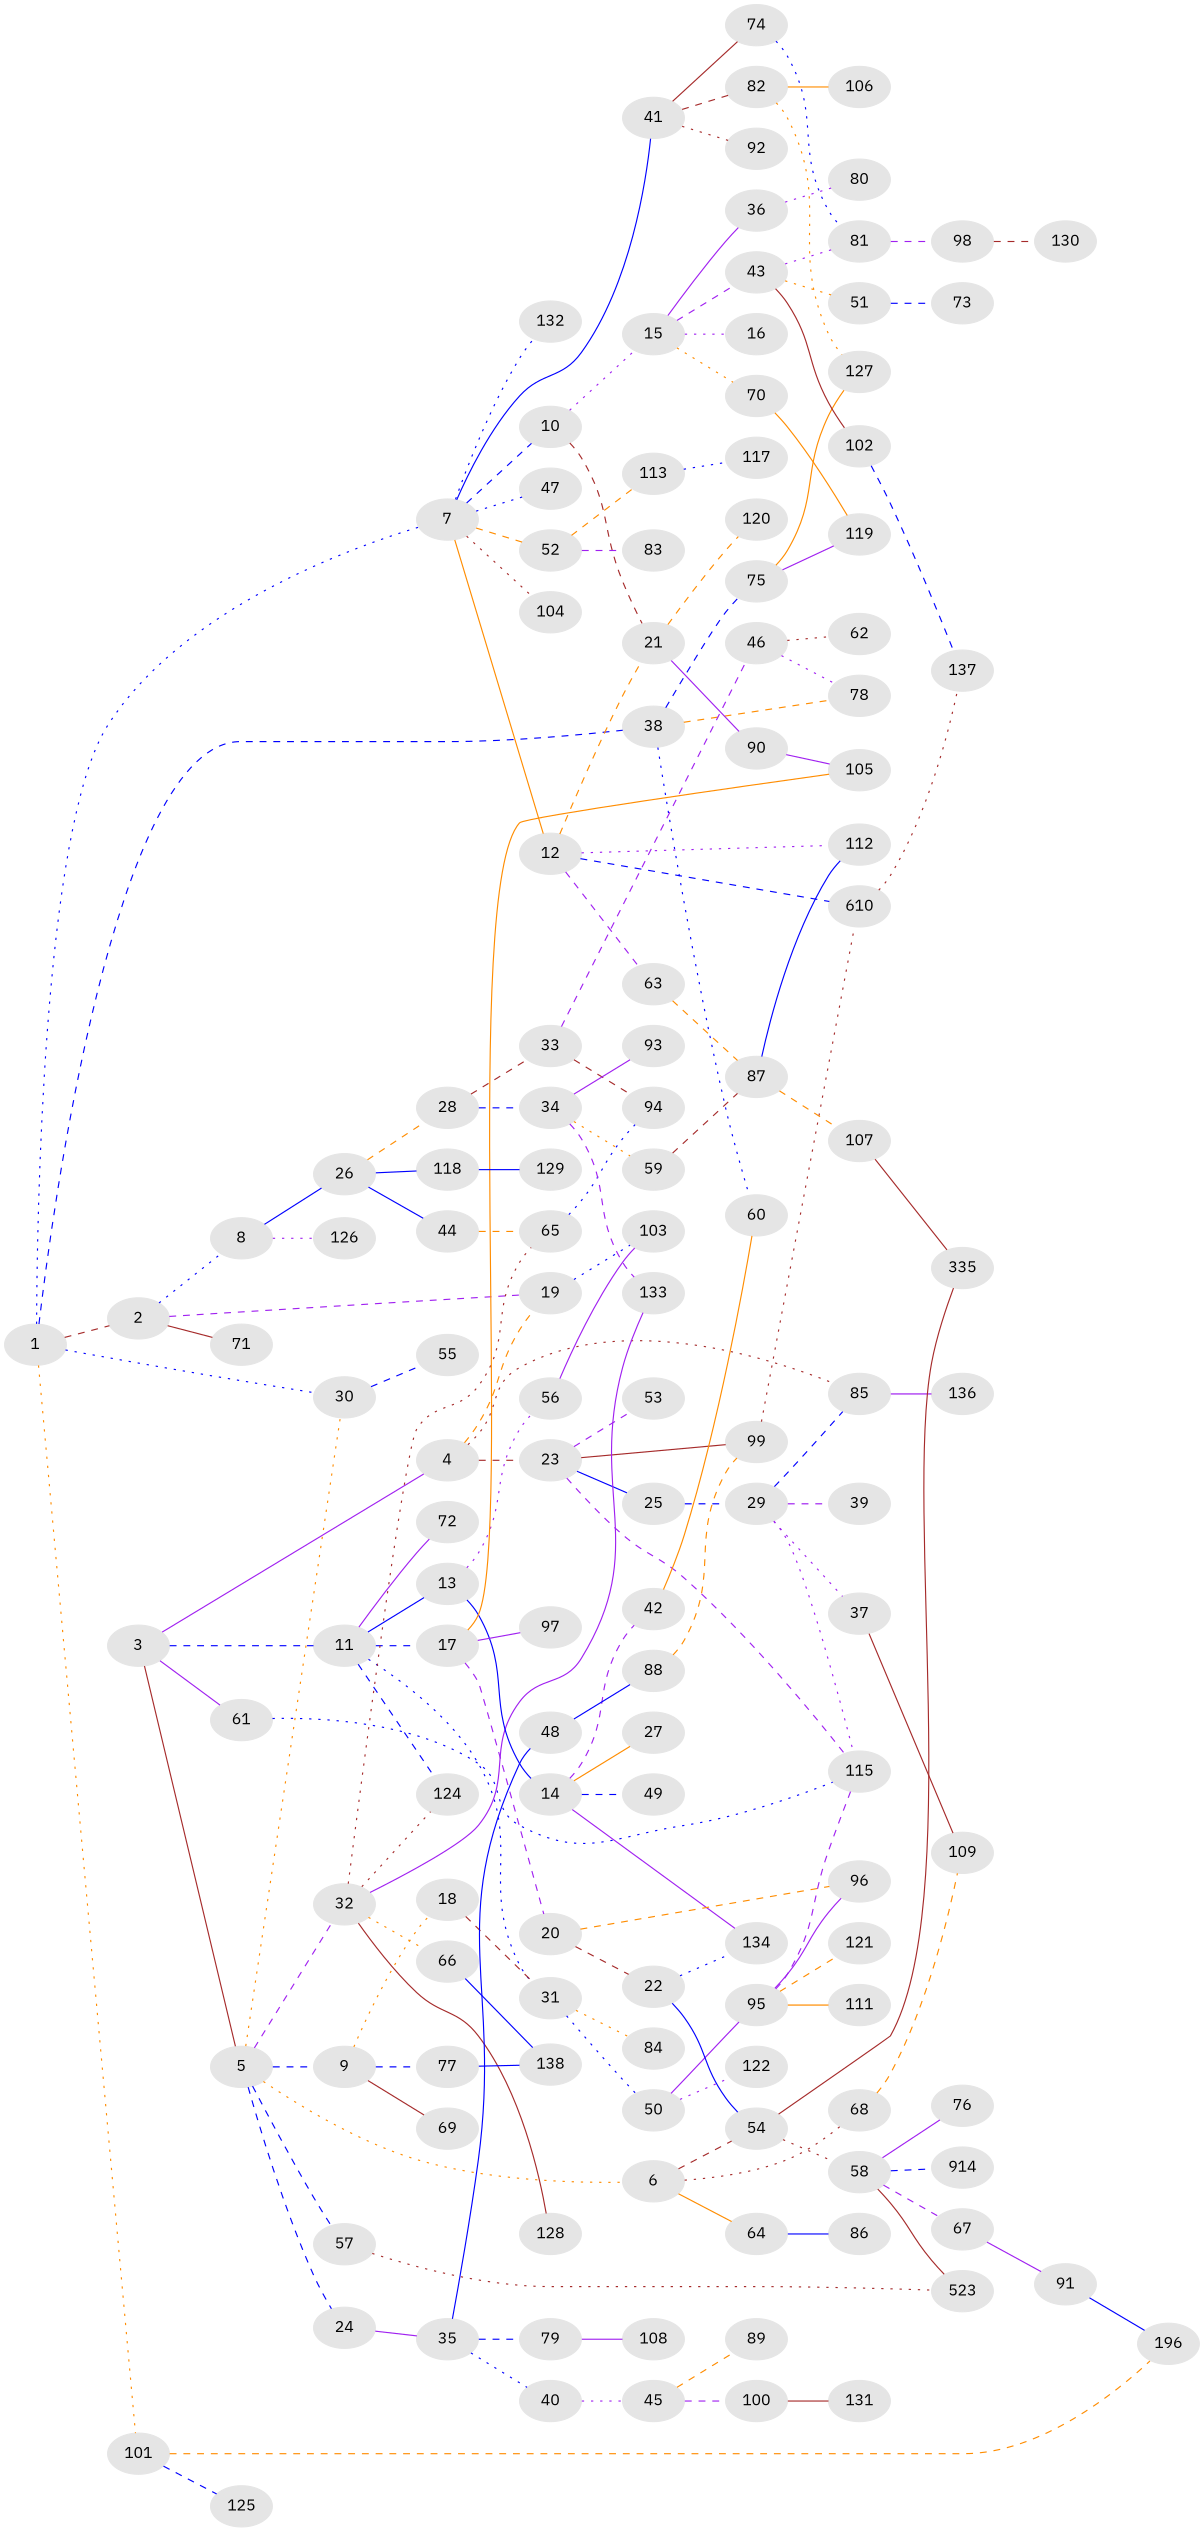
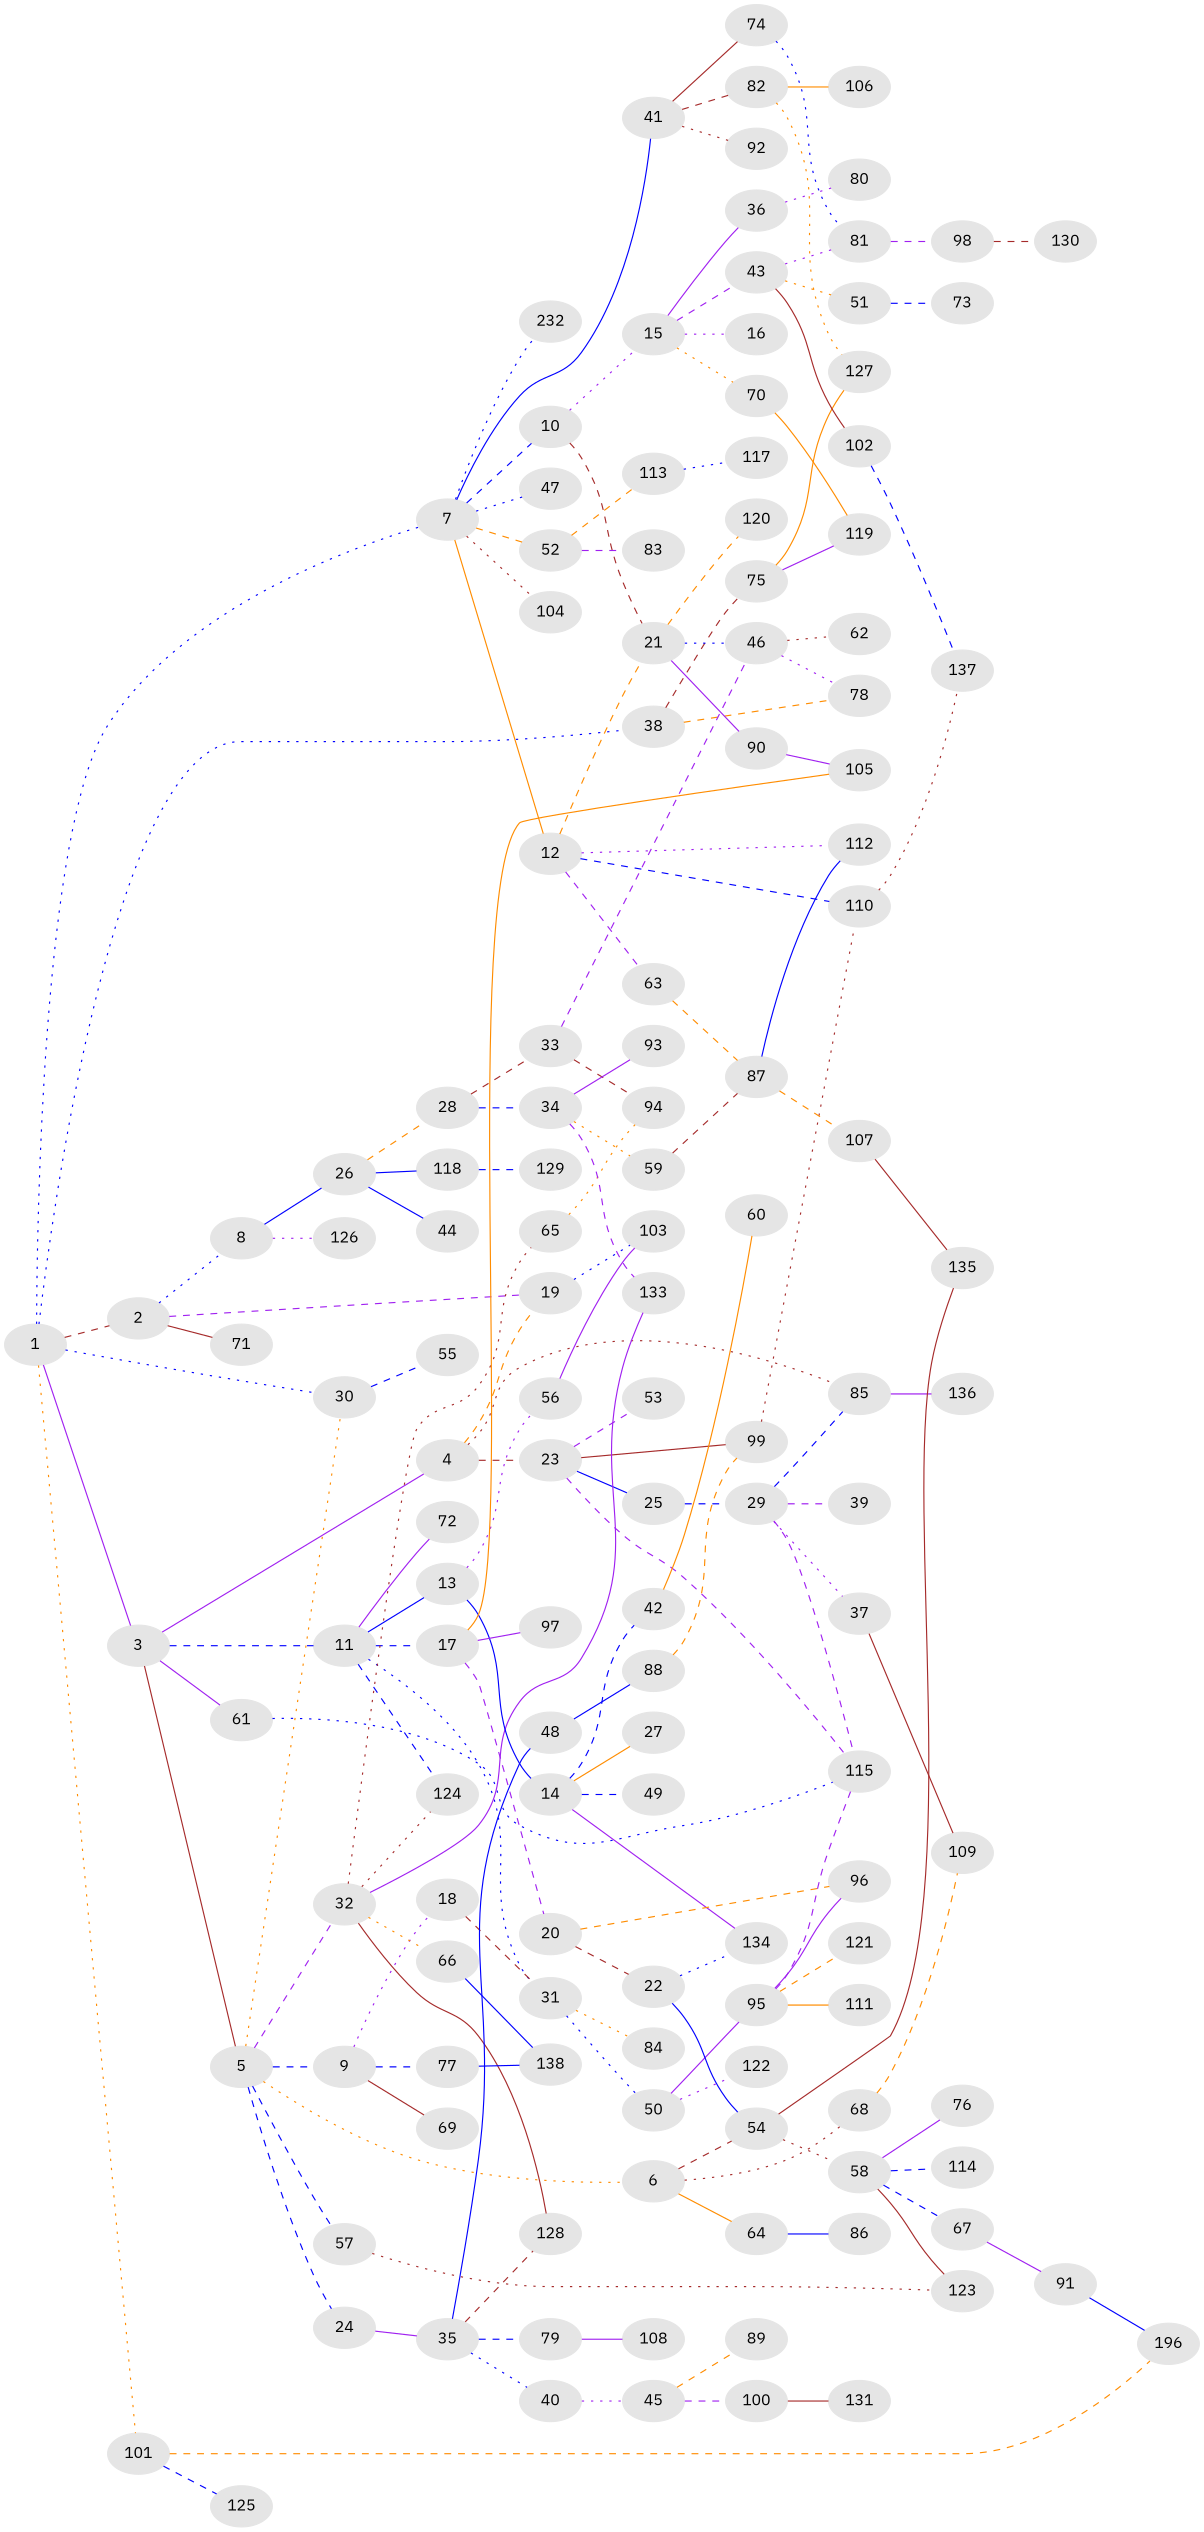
node "132": label "132" -> "232"
edge "21" -- "46": added
edge "75" -- "38": color blue -> brown
edge "38" -- "1": style dashed -> dotted
node "610": label "610" -> "110"
edge "38" -- "60": removed
edge "94" -- "65": color blue -> darkorange
edge "118" -- "129": style solid -> dashed
edge "44" -- "65": removed
node "335": label "335" -> "135"
edge "1" -- "3": added
edge "29" -- "115": style dotted -> dashed
edge "42" -- "14": color purple -> blue
edge "18" -- "9": color darkorange -> purple
node "914": label "914" -> "114"
edge "58" -- "67": color purple -> blue
edge "128" -- "35": added
node "523": label "523" -> "123"
